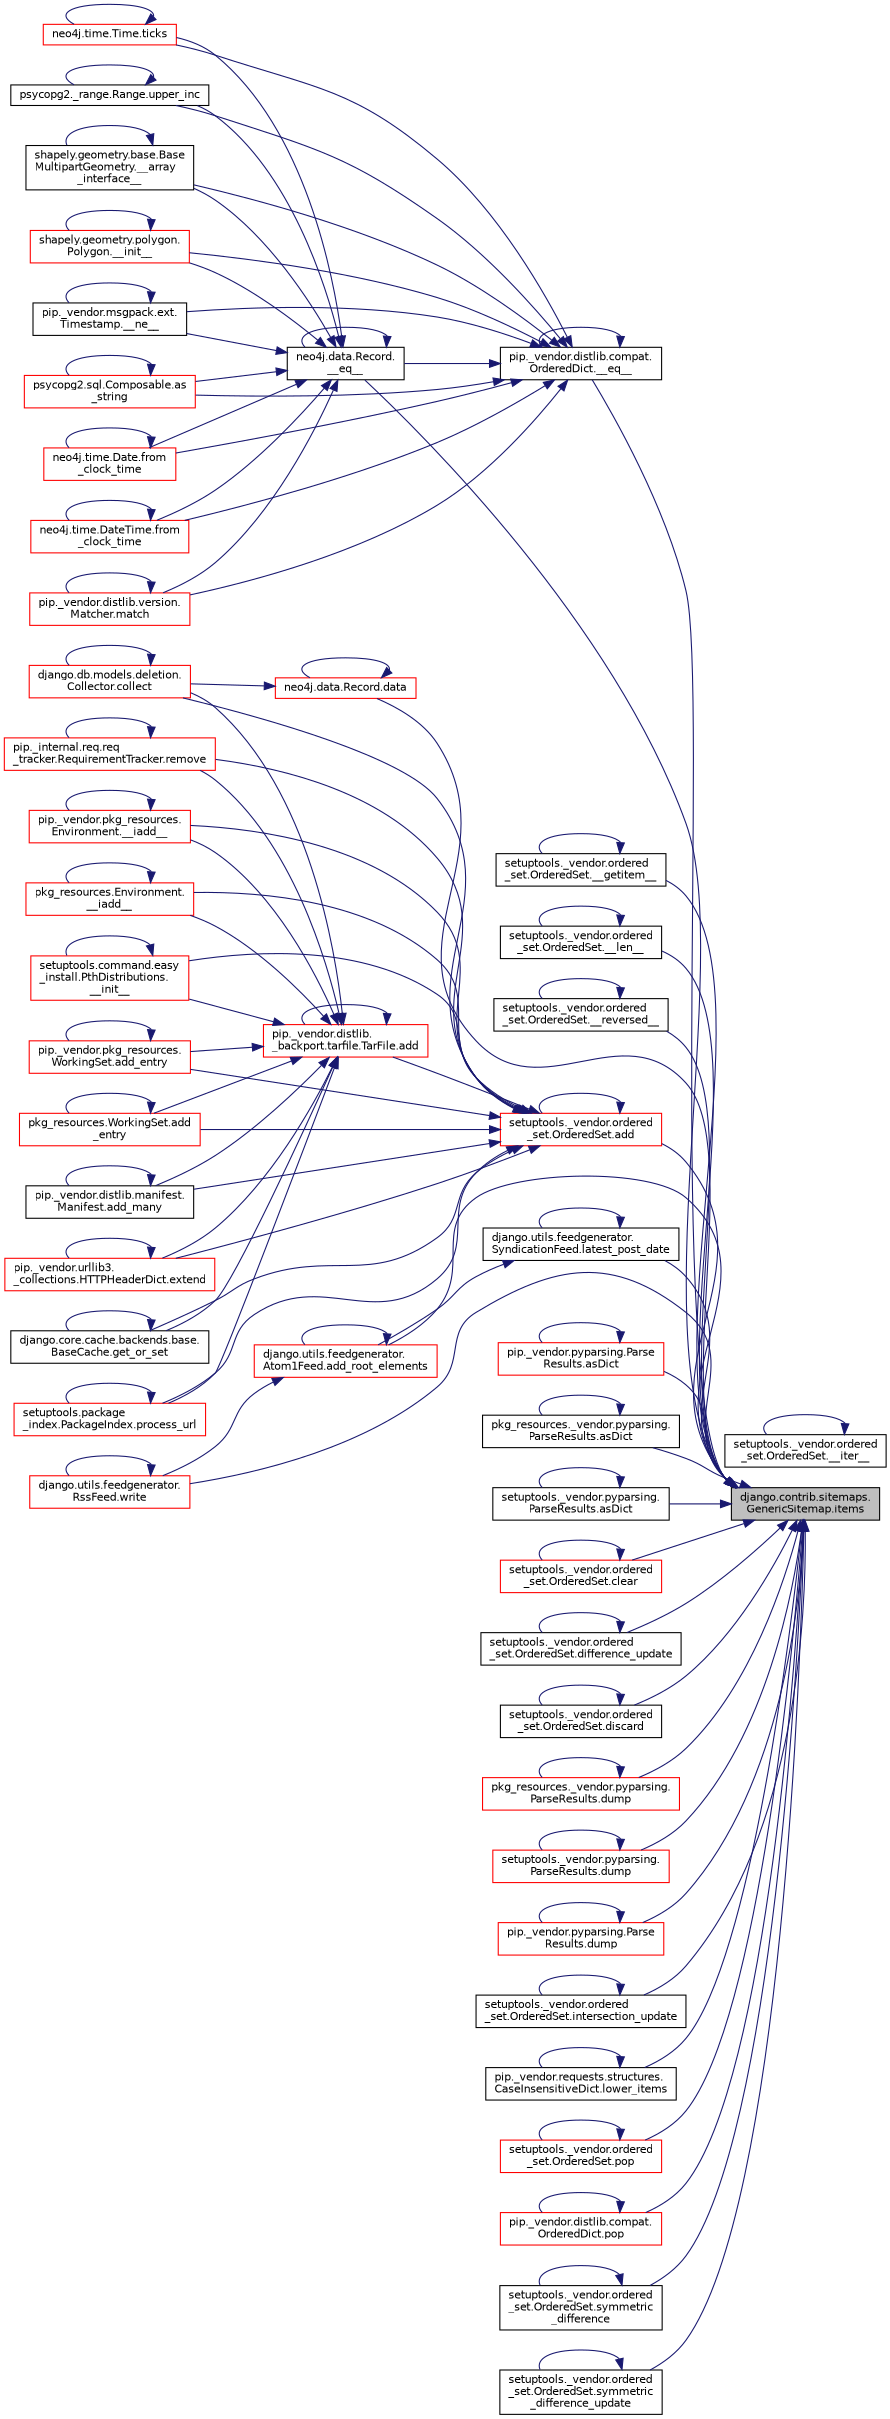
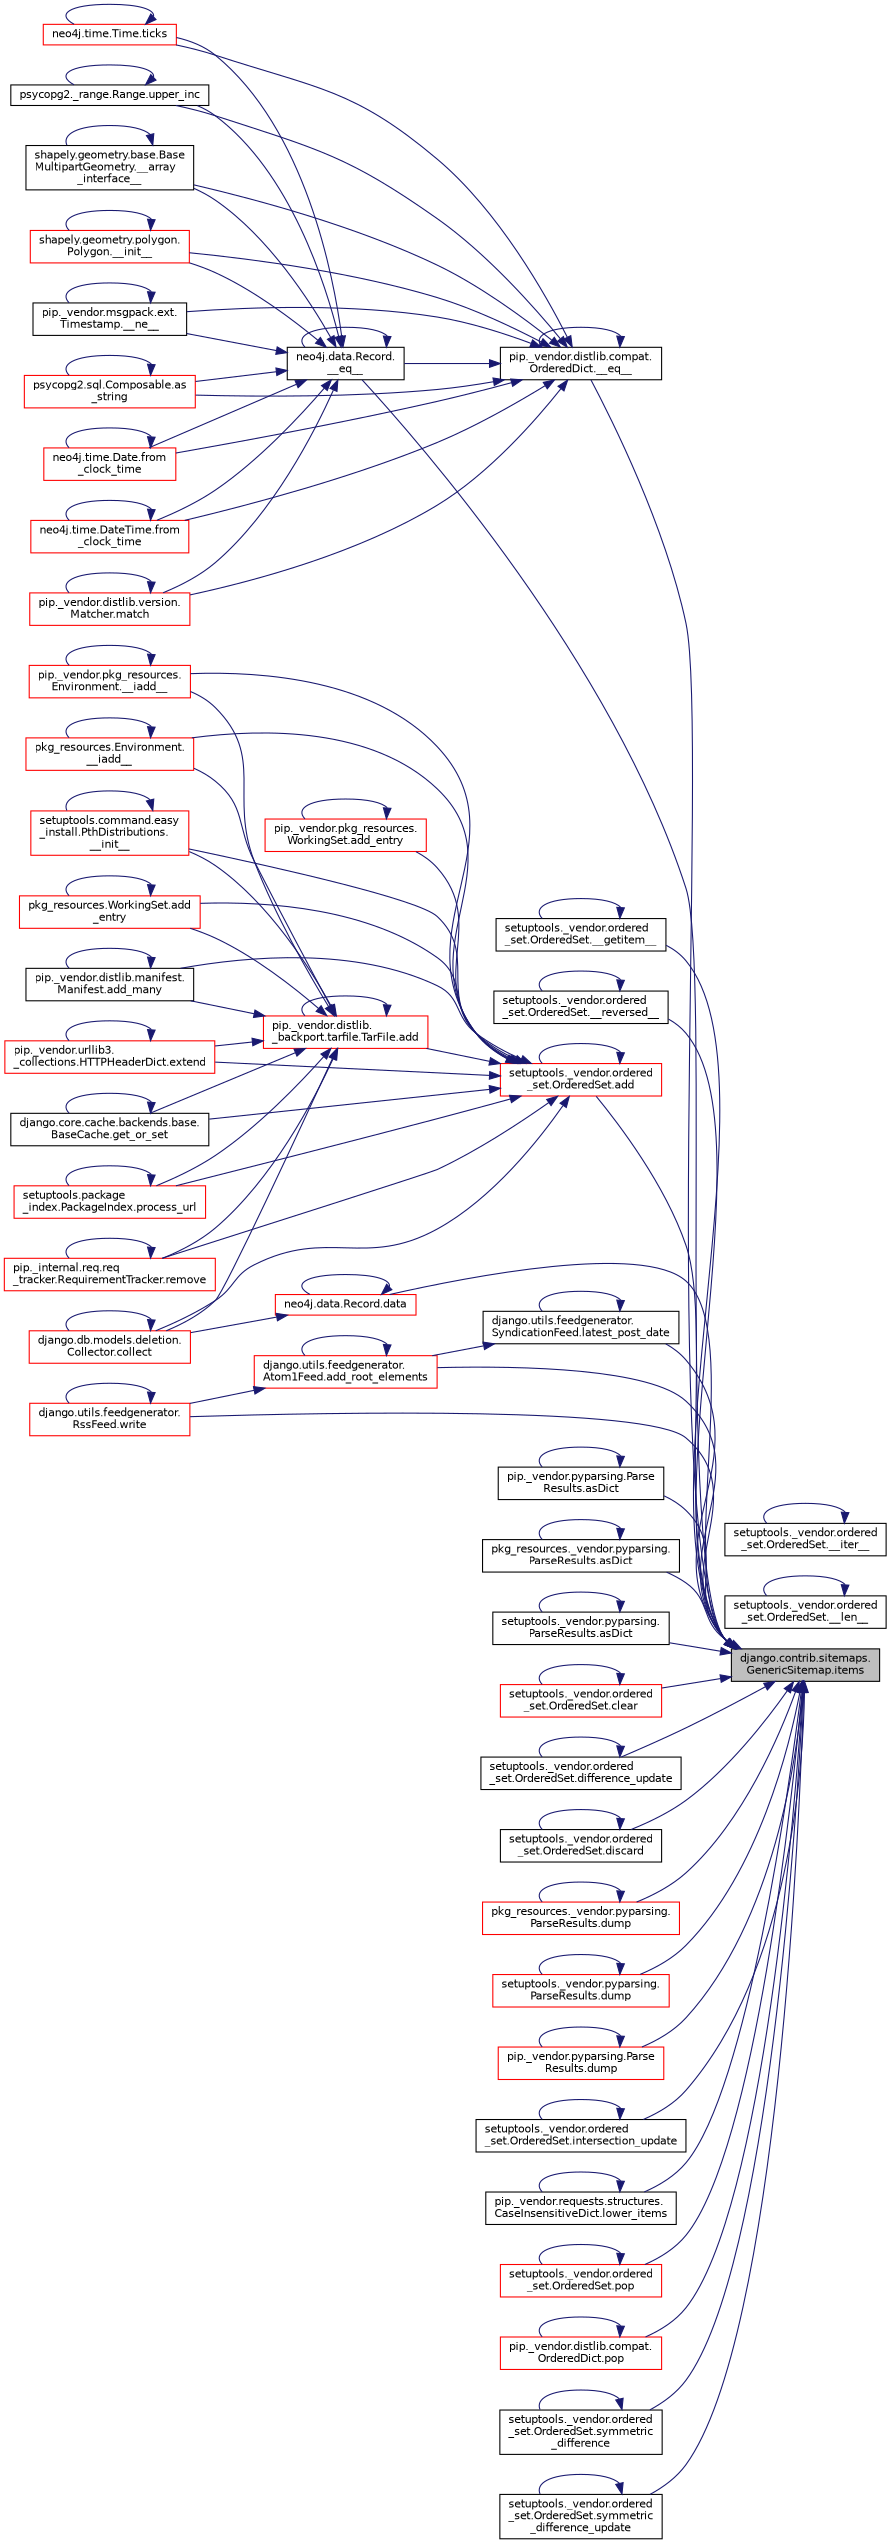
edge "pip._vendor.pkg_resources. WorkingSet.add_entry" -> "pip._vendor.distlib. _backport.tarfile.TarFile.add": removed
edge "setuptools._vendor.ordered _set.OrderedSet.__len__" -> "django.contrib.sitemaps. GenericSitemap.items": removed
node "pip._vendor.pyparsing.Parse Results.asDict": color red -> black
